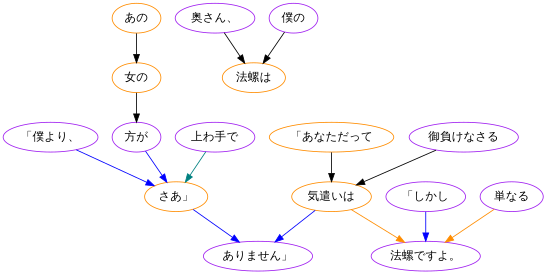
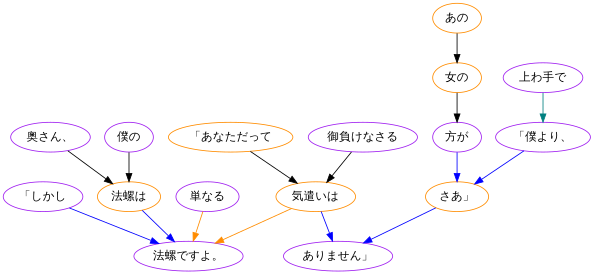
edge "上わ手で" -> "さあ」": now "上わ手で" -> "「僕より、"
edge "法螺は" -> "法螺ですよ。": added
